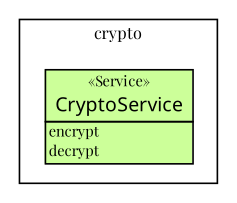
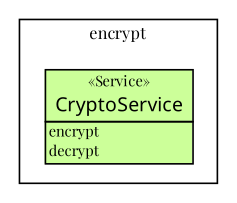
cluster "crypto": label "crypto" -> "encrypt"
